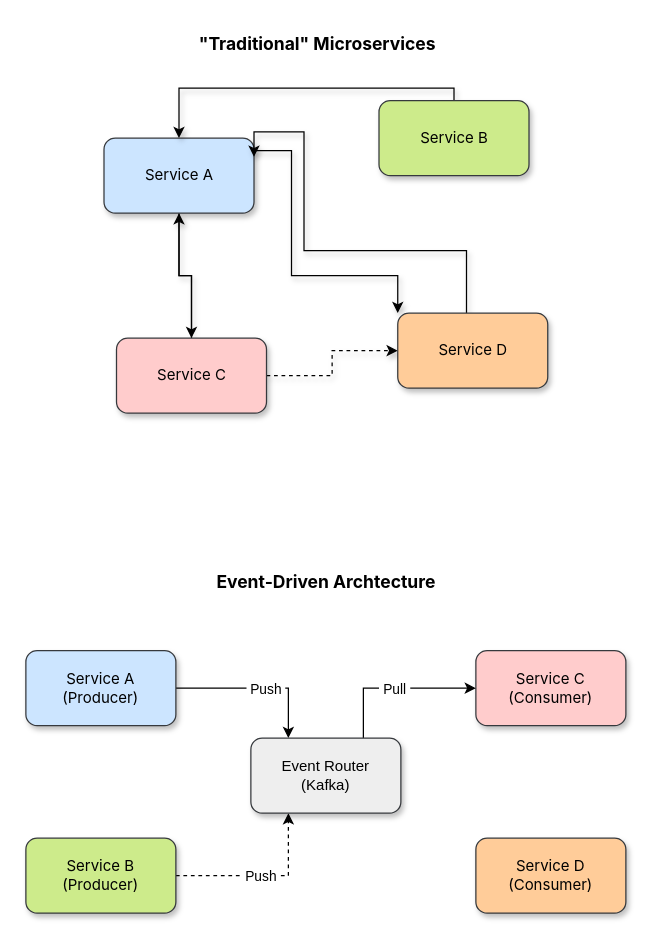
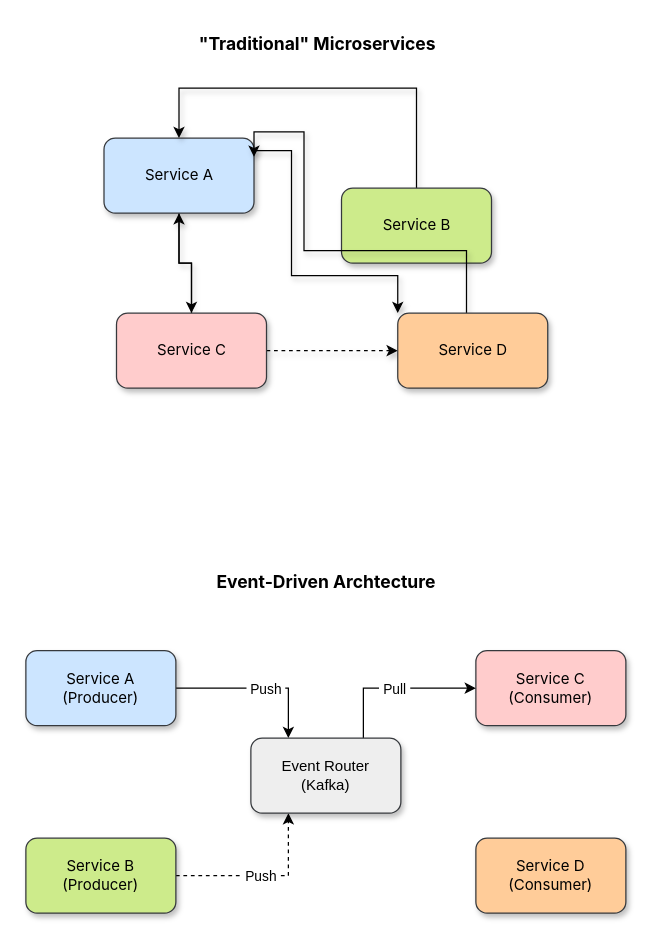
node "Service B": moved (454, 138) -> (416, 226)
node "Service C": moved (191, 376) -> (191, 351)
